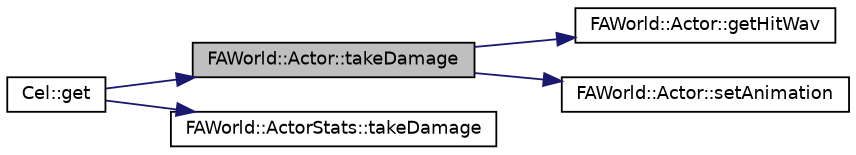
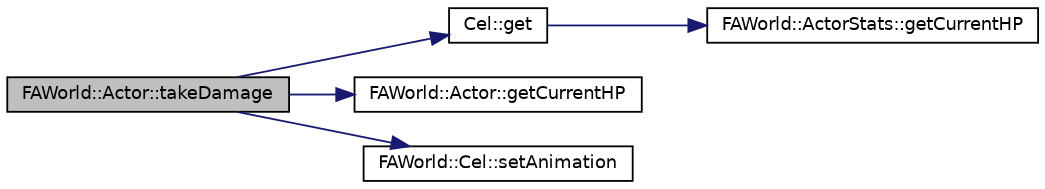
node "FAWorld::Actor::getHitWav": label "FAWorld::Actor::getHitWav" -> "FAWorld::Actor::getCurrentHP"
edge "Cel::get" -> "FAWorld::Actor::takeDamage": reversed
node "FAWorld::Actor::setAnimation": label "FAWorld::Actor::setAnimation" -> "FAWorld::Cel::setAnimation"
node "FAWorld::ActorStats::takeDamage": label "FAWorld::ActorStats::takeDamage" -> "FAWorld::ActorStats::getCurrentHP"
